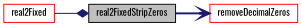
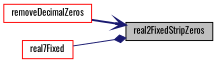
node "real2Fixed": label "real2Fixed" -> "real7Fixed"
edge "real2FixedStripZeros" -> "removeDecimalZeros": reversed
